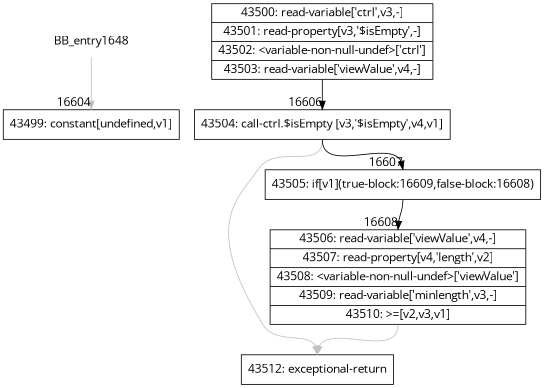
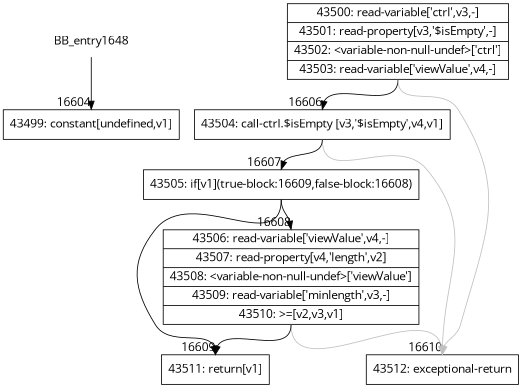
edge "BB_entry1648" -> "43499: constant[undefined,v1]": color gray -> black
edge "43500: read-variable['ctrl',v3,-]" -> "43512: exceptional-return": added
node "43511: return[v1]": added
